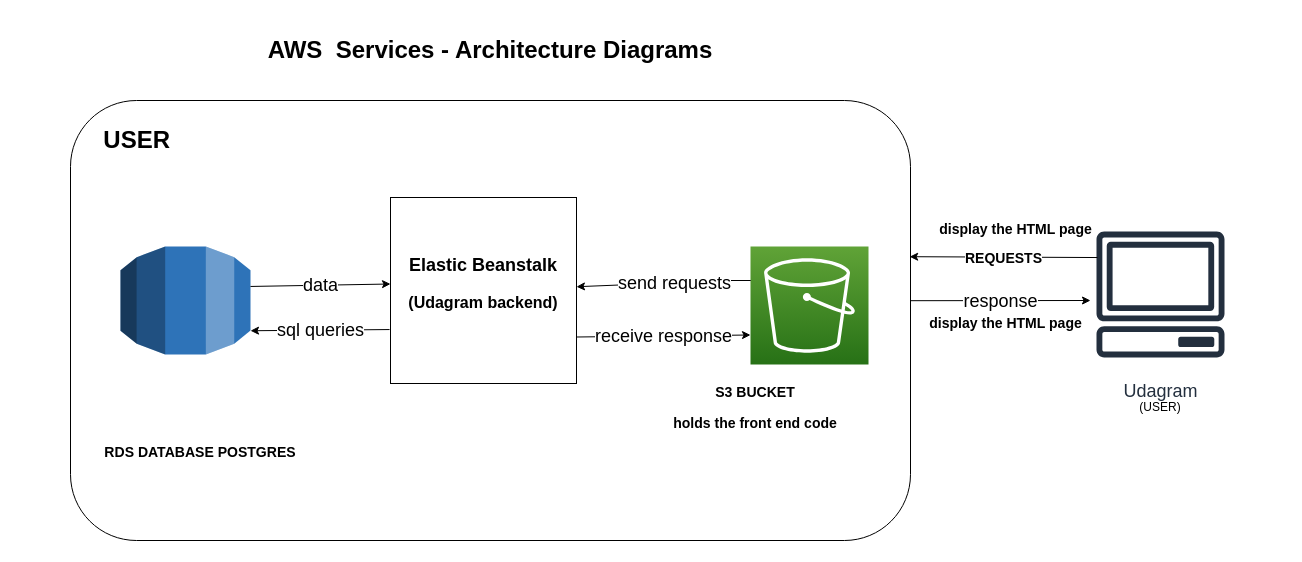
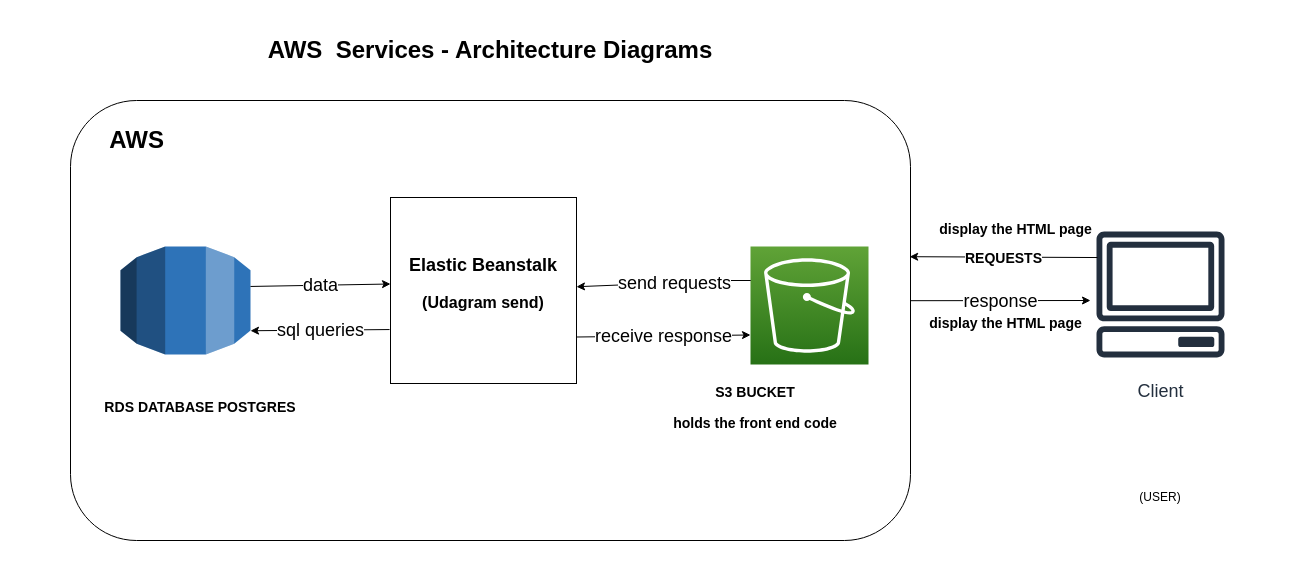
node "USER": label "USER" -> "AWS"
node "Elastic Beanstalk(Udagram backend)": label "Elastic Beanstalk(Udagram backend)" -> "Elastic Beanstalk(Udagram send)"
node "Udagram": label "Udagram" -> "Client"
node "(USER)": moved (1161, 408) -> (1161, 498)
node "RDS DATABASE POSTGRES": moved (201, 453) -> (201, 408)
